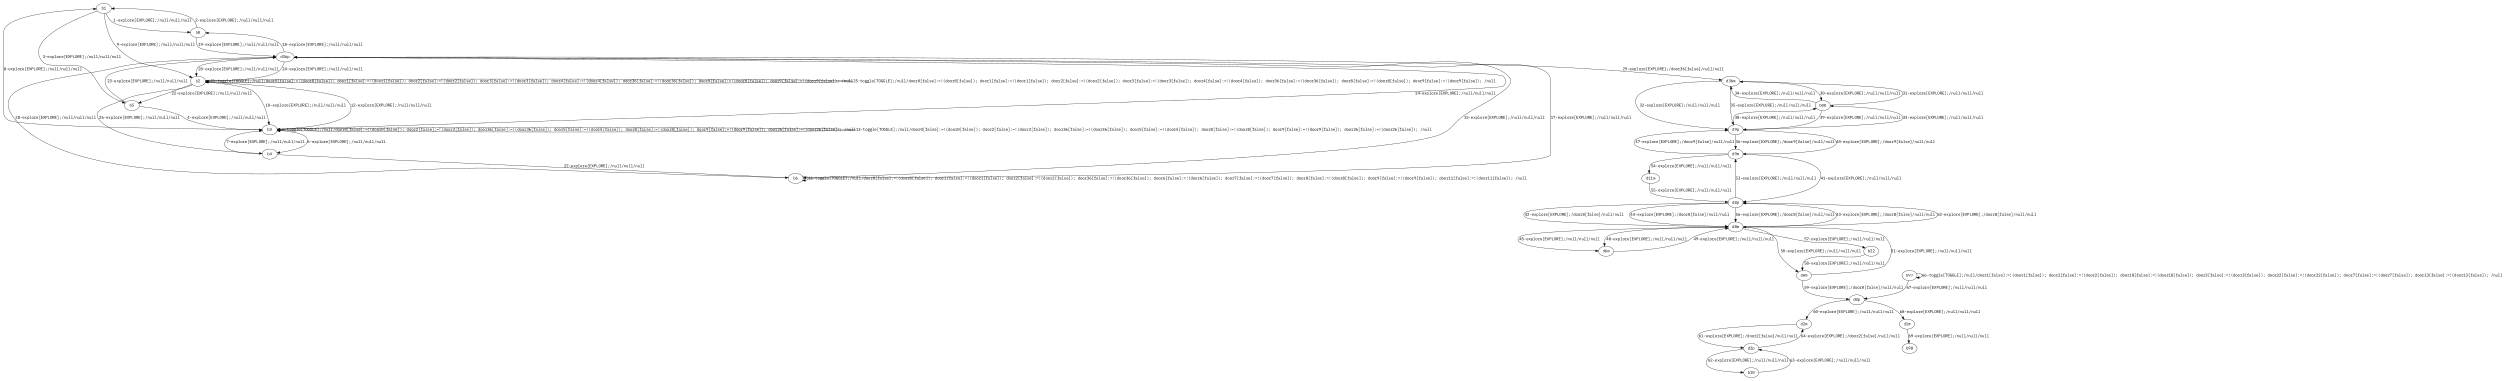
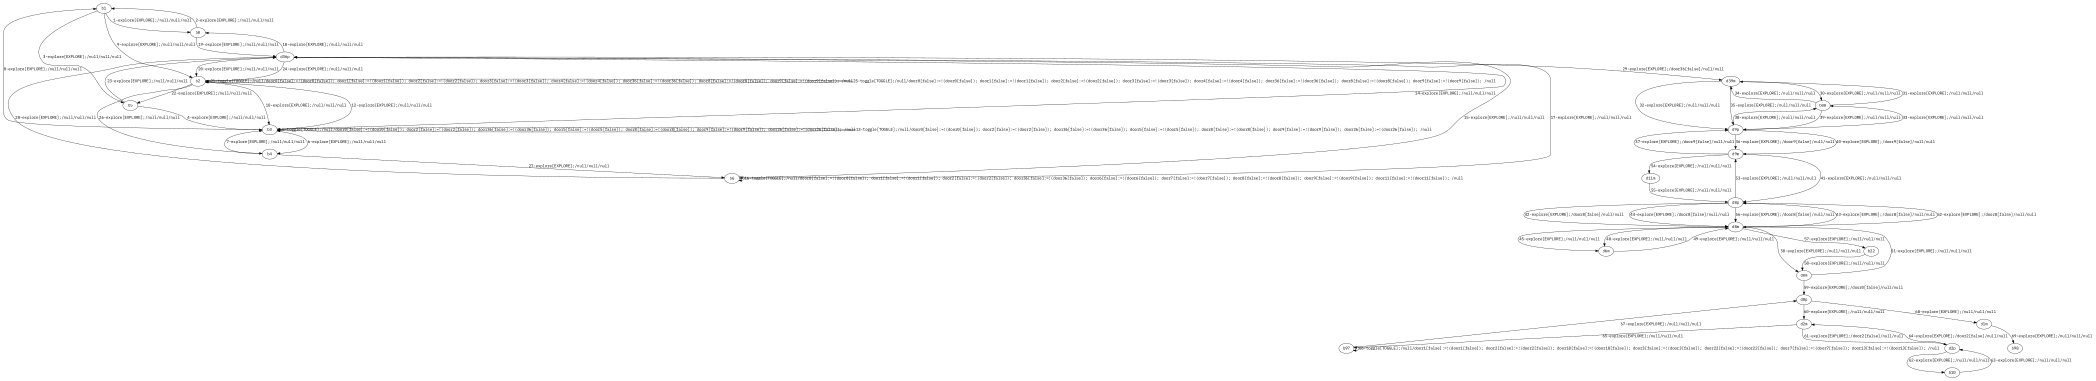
node "d36m": label "d36m" -> "d39m"
edge "d2m" -> "b97": added, label "65-explore[EXPLORE];/null/null/null"
